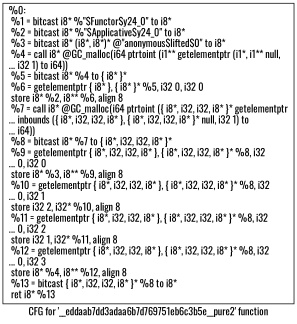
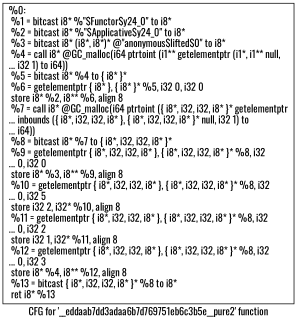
node "%0:": text "... 0, i32 1" -> "... 0, i32 5"
